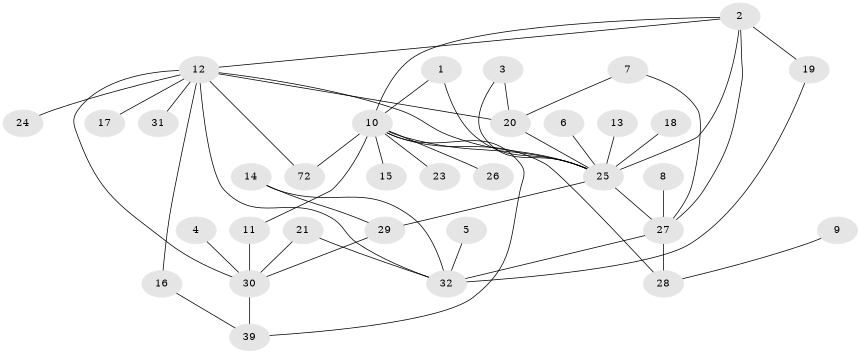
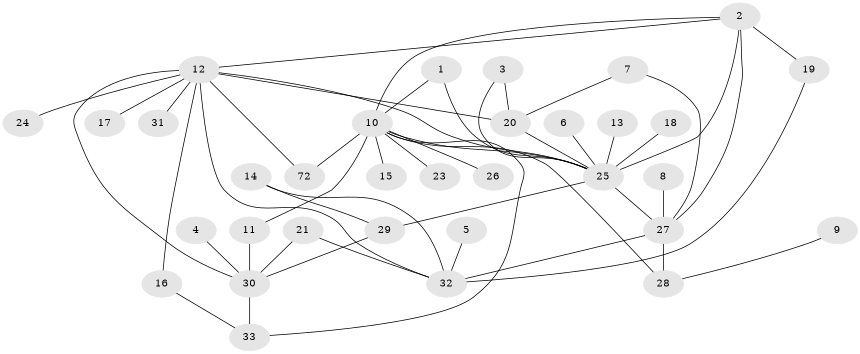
node "39": label "39" -> "33"
